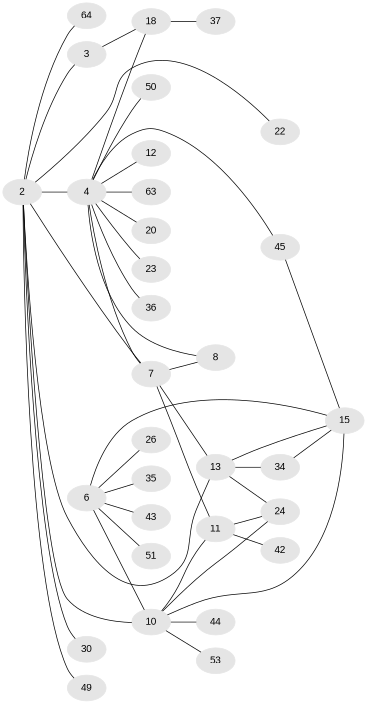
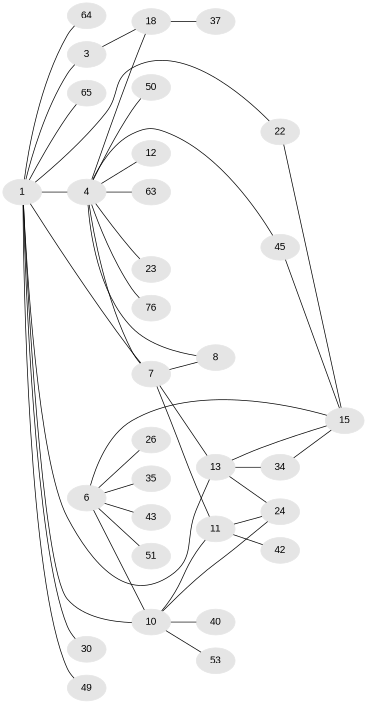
node "65": added
node "2": label "2" -> "1"
node "20": removed
node "36": label "36" -> "76"
edge "15" -- "10": now "15" -- "22"
node "44": label "44" -> "40"
